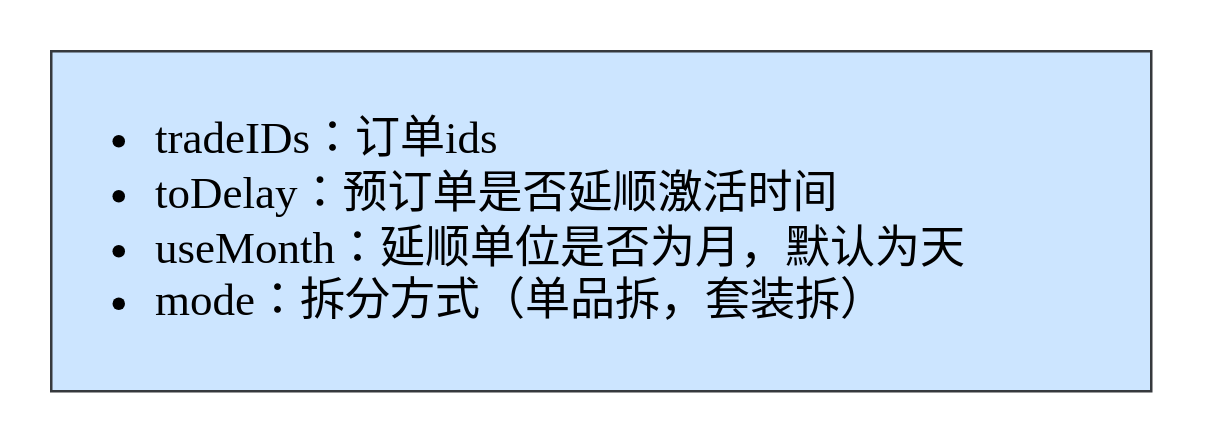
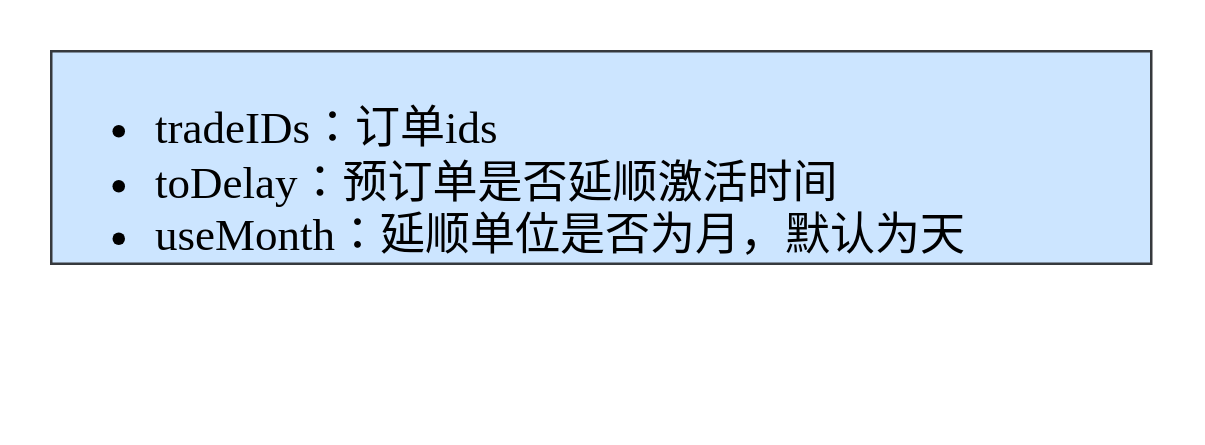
node "tradeIDs：订单ids toDelay：预订单是否延顺激活时间 useMonth：延顺单位是否为月，默认为天 mode：拆分方式（单品拆，套装拆）": size 1100x340 -> 1100x213
